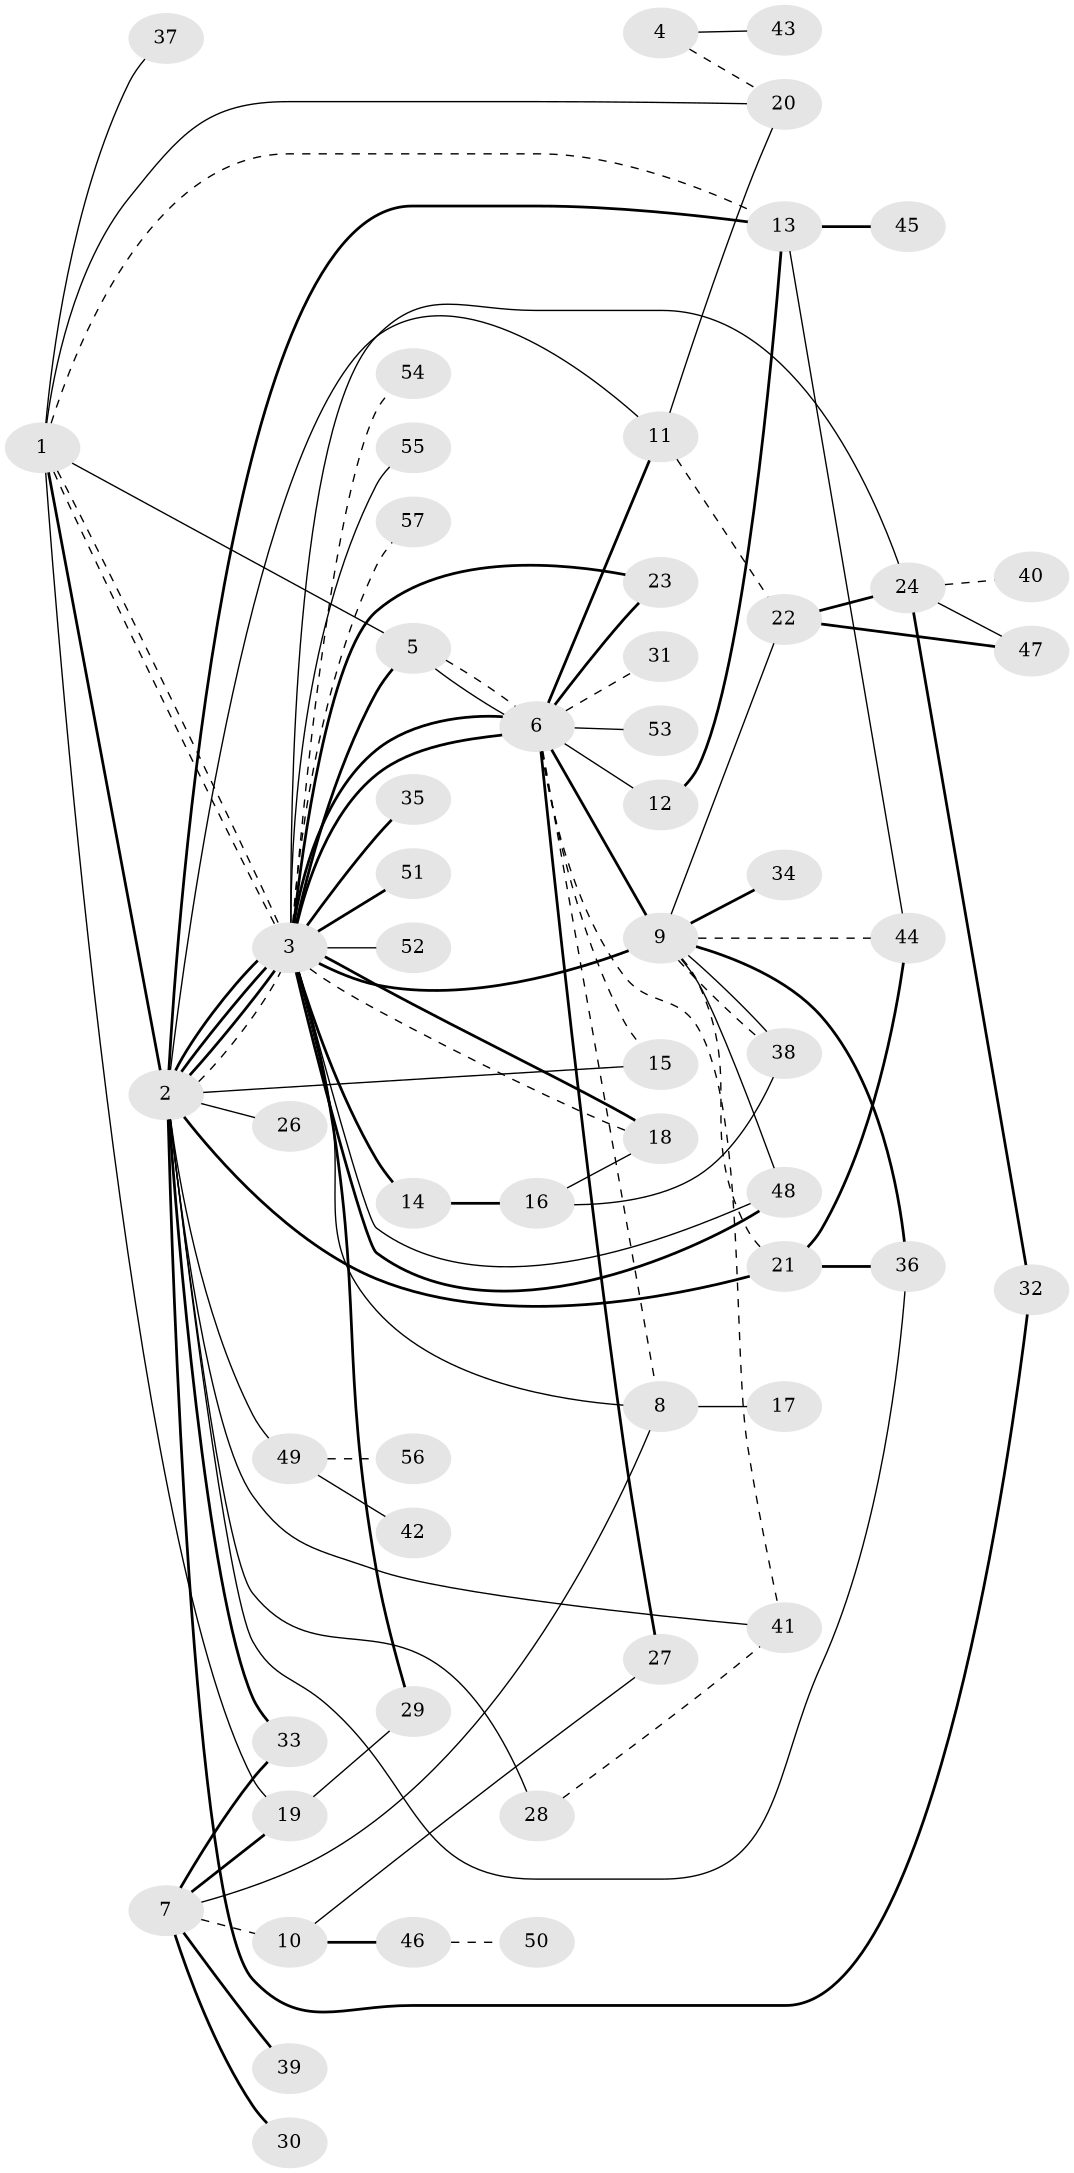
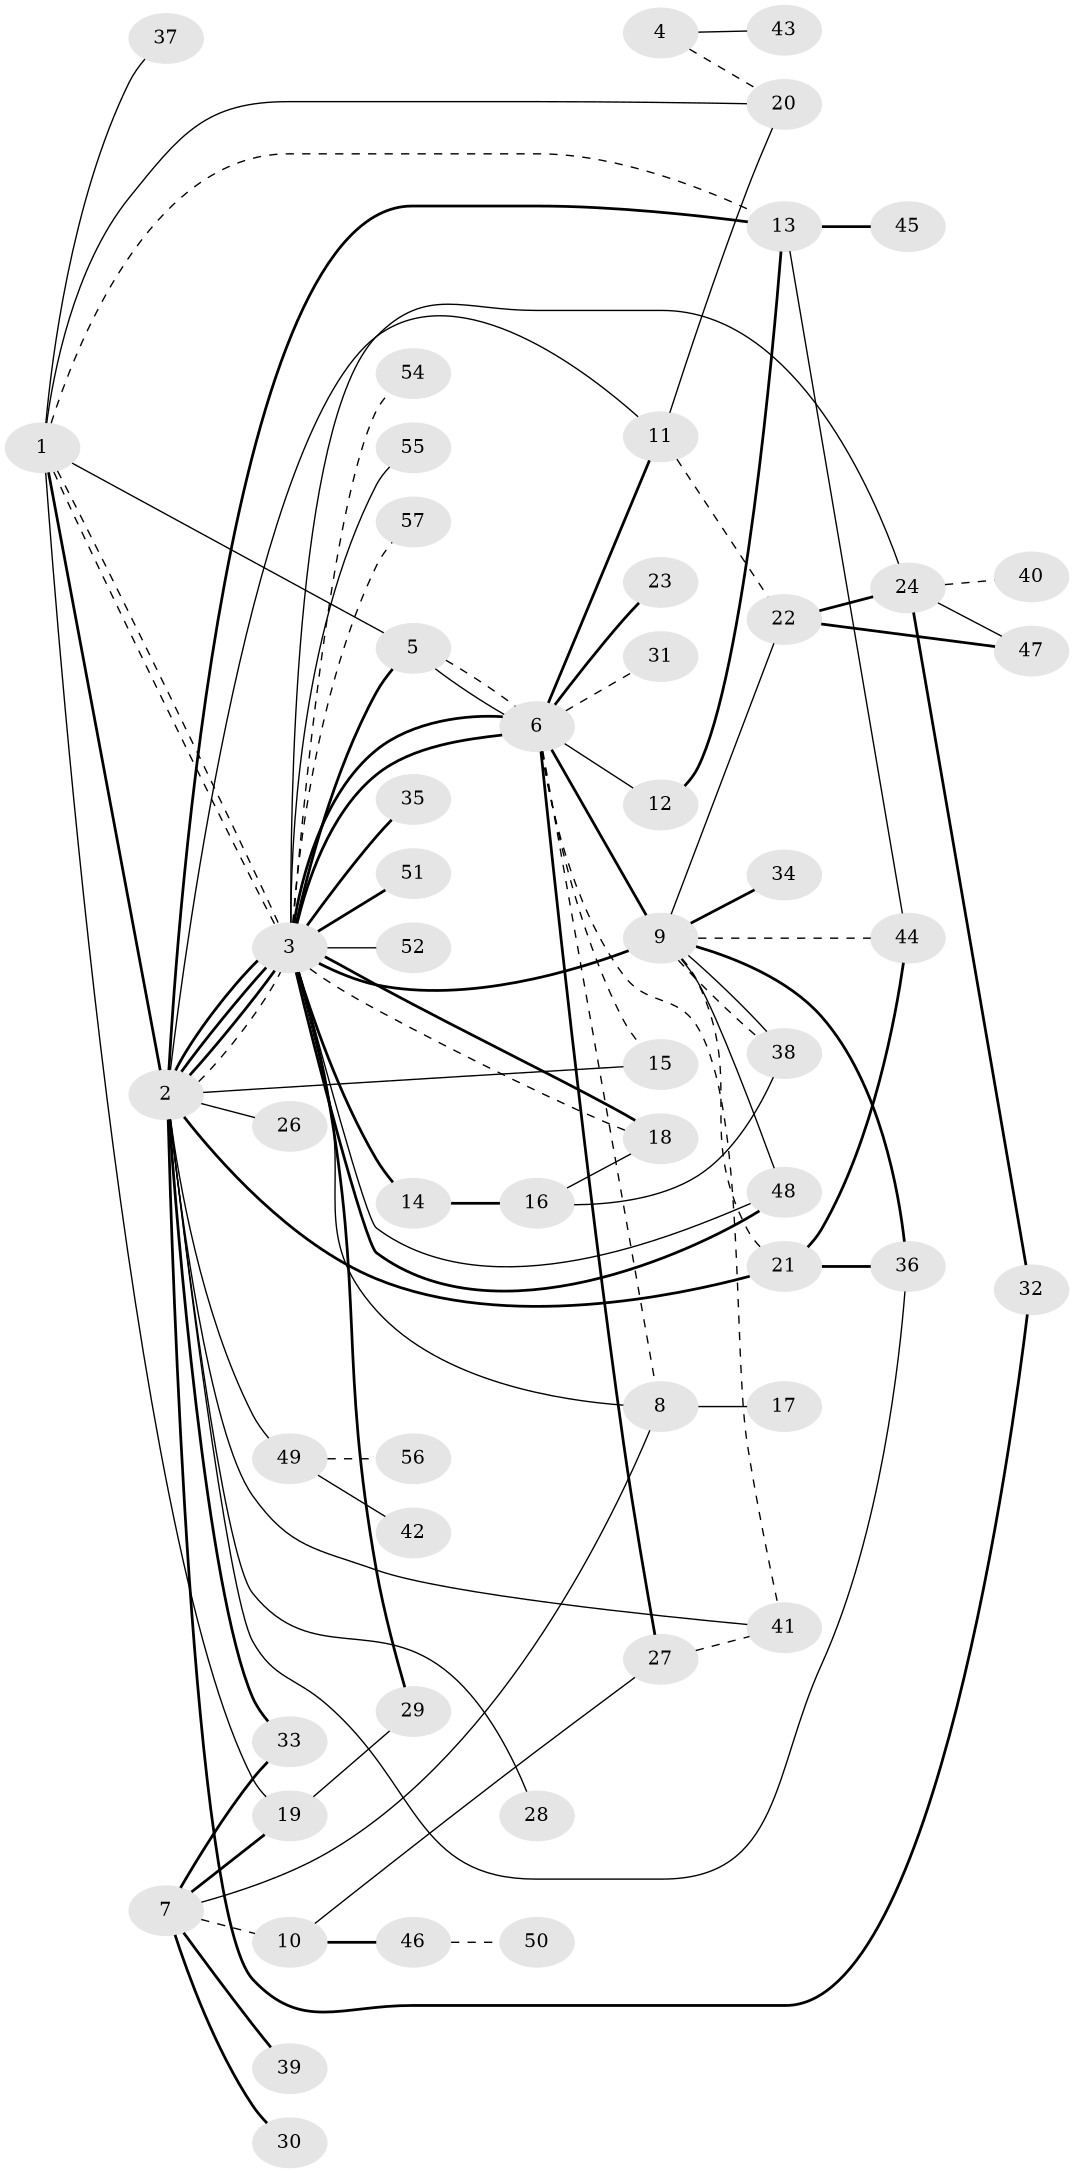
edge "23" -- "3": removed
node "53": removed
edge "41" -- "28": now "41" -- "27"
